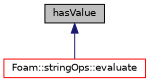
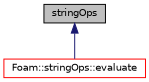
node "hasValue": label "hasValue" -> "stringOps"
